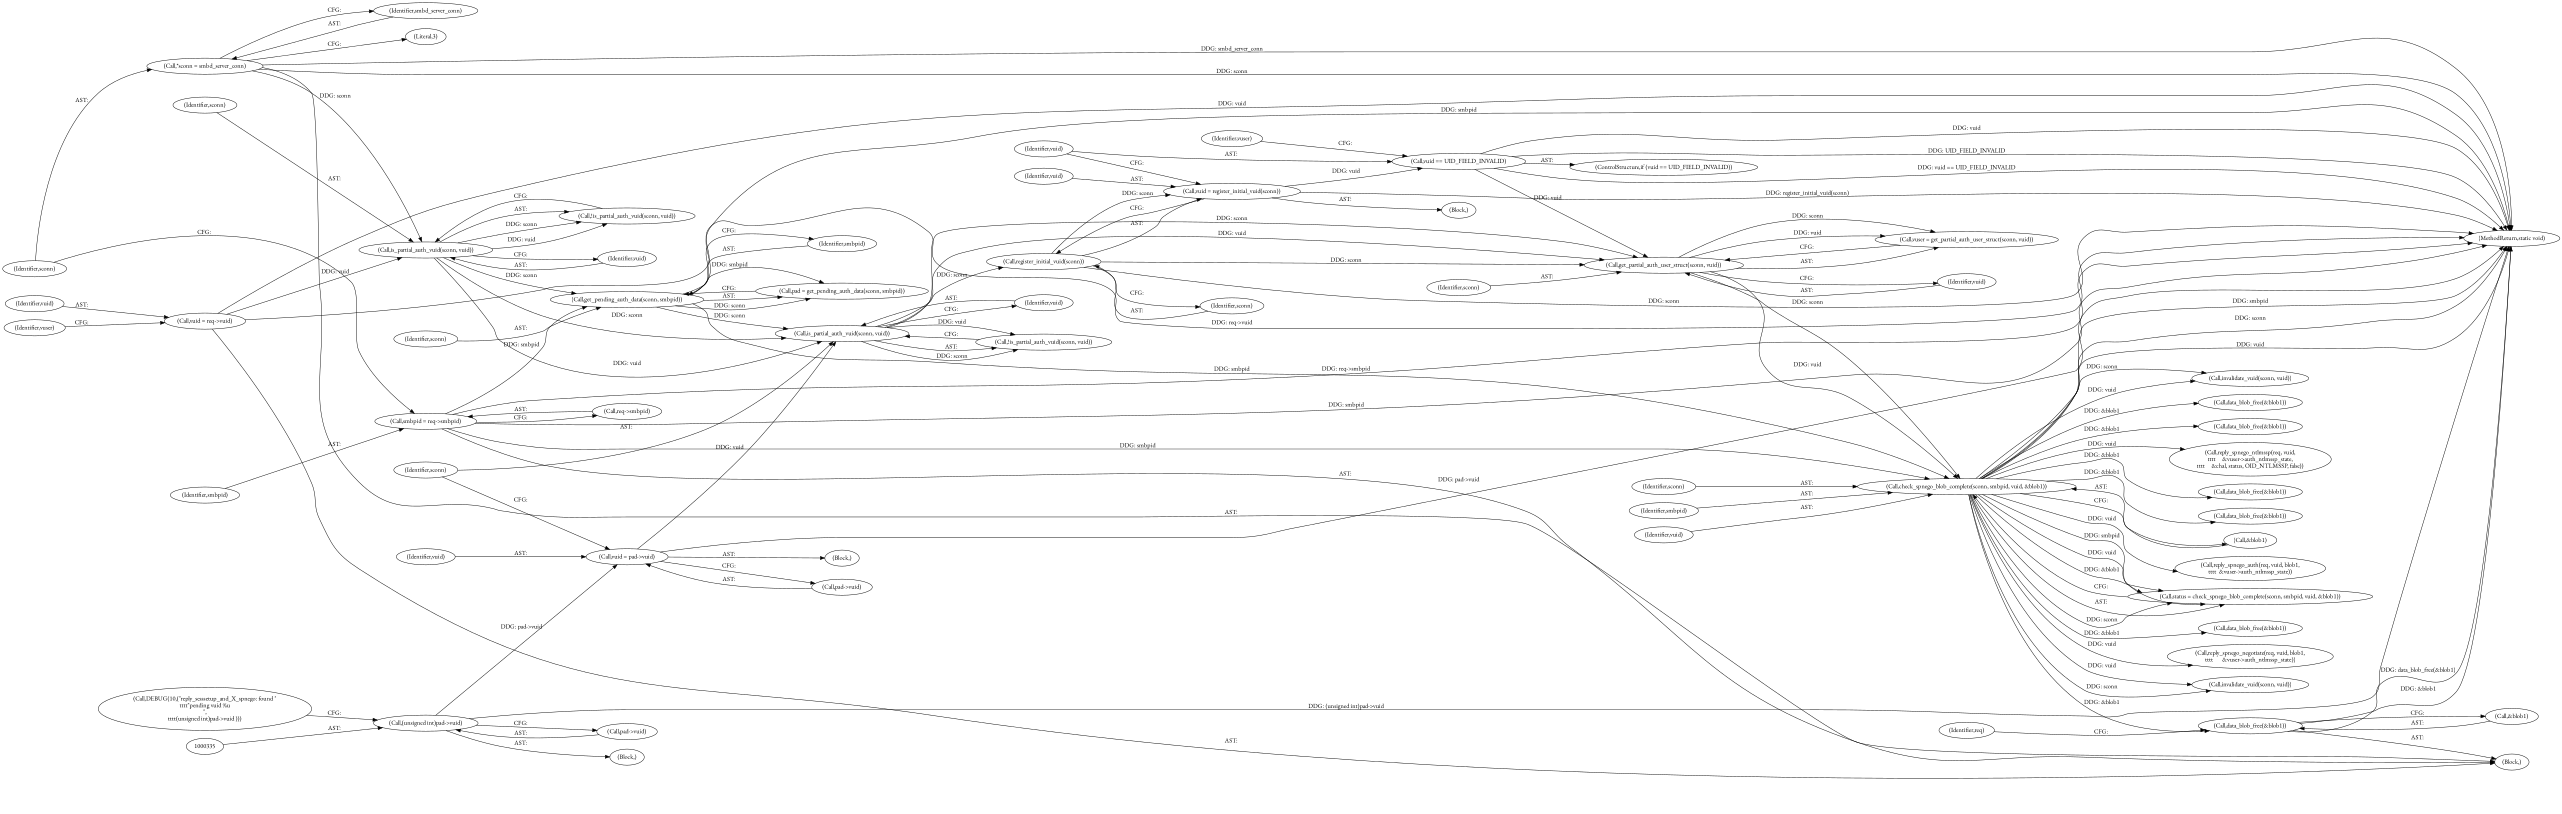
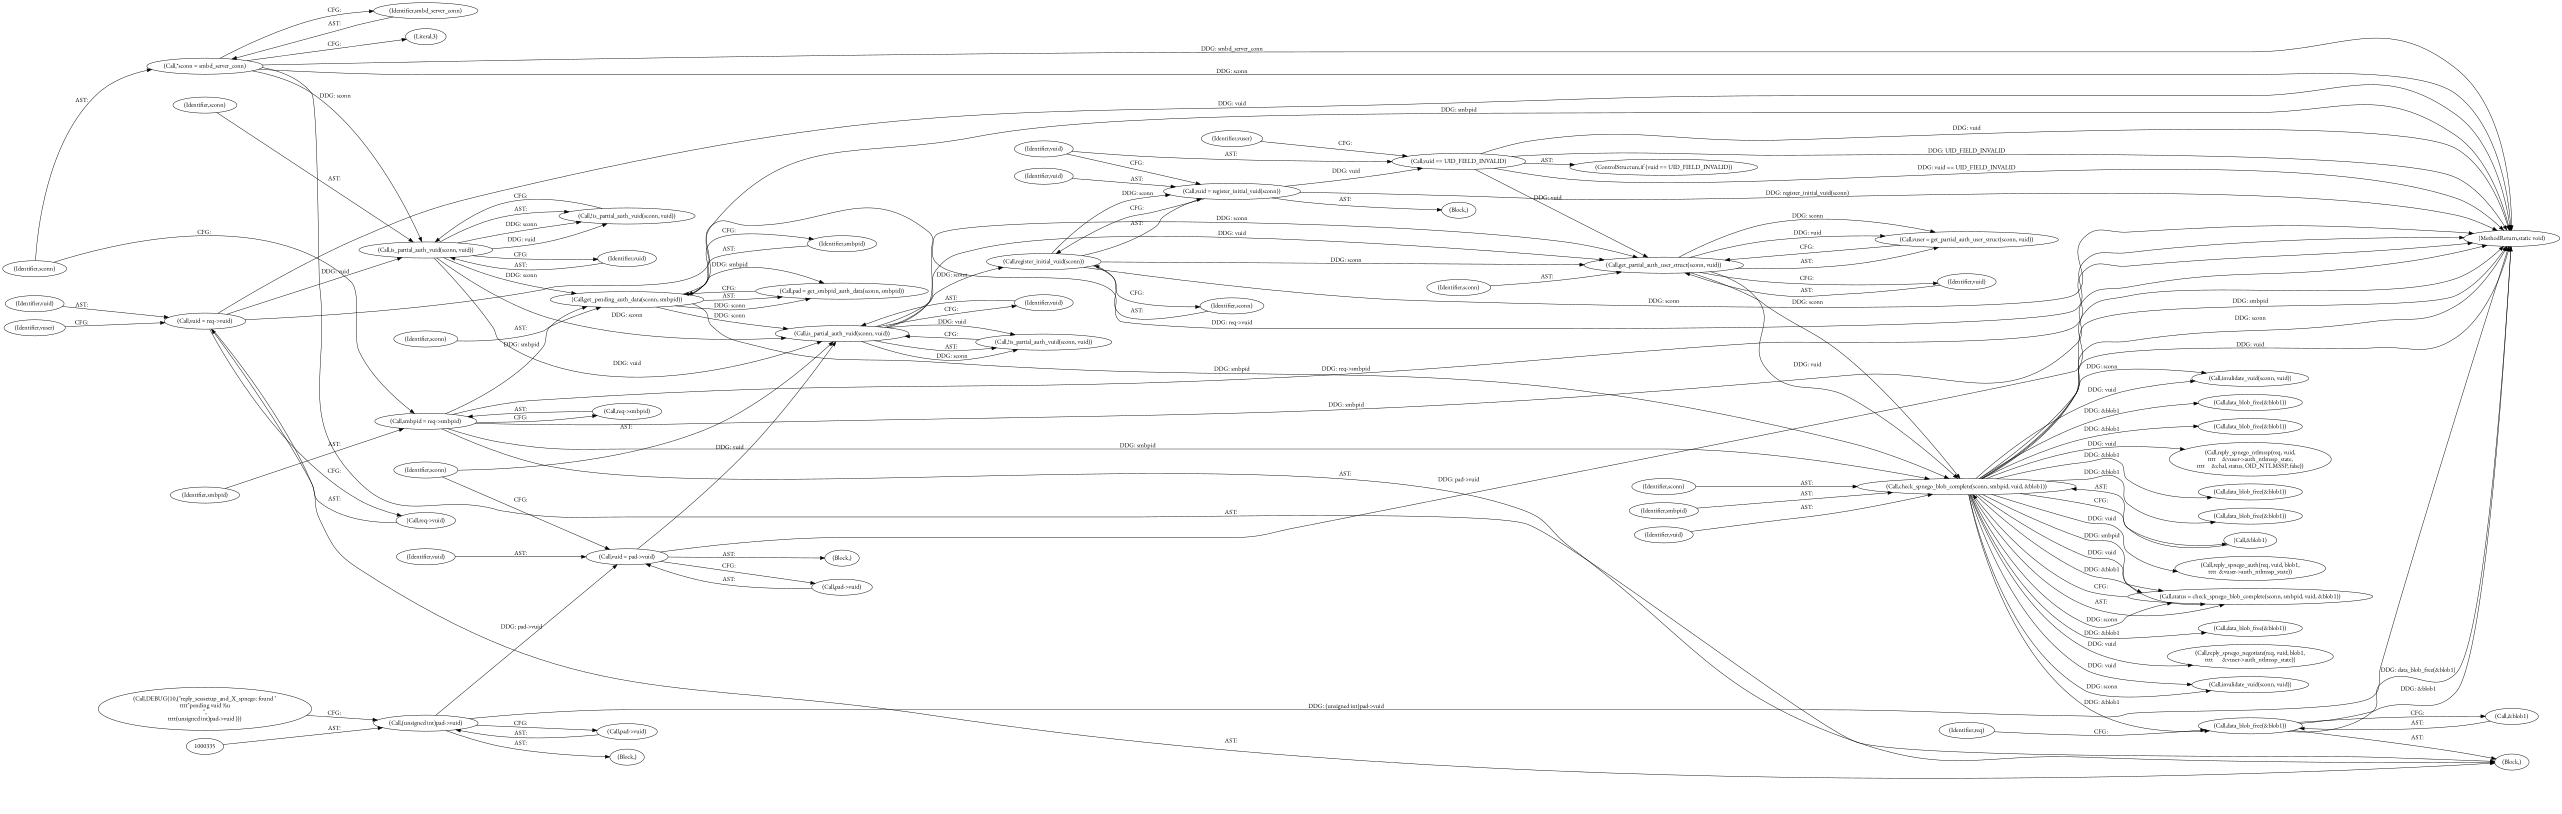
node "(Call,pad = get_pending_auth_data(sconn, smbpid))": label "(Call,pad = get_pending_auth_data(sconn, smbpid))" -> "(Call,pad = get_smbpid_auth_data(sconn, smbpid))"
node "(Call,req->vuid)": added
